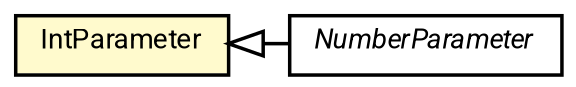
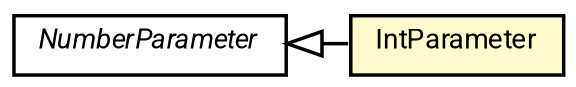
edge "NumberParameter" -> "IntParameter": reversed
